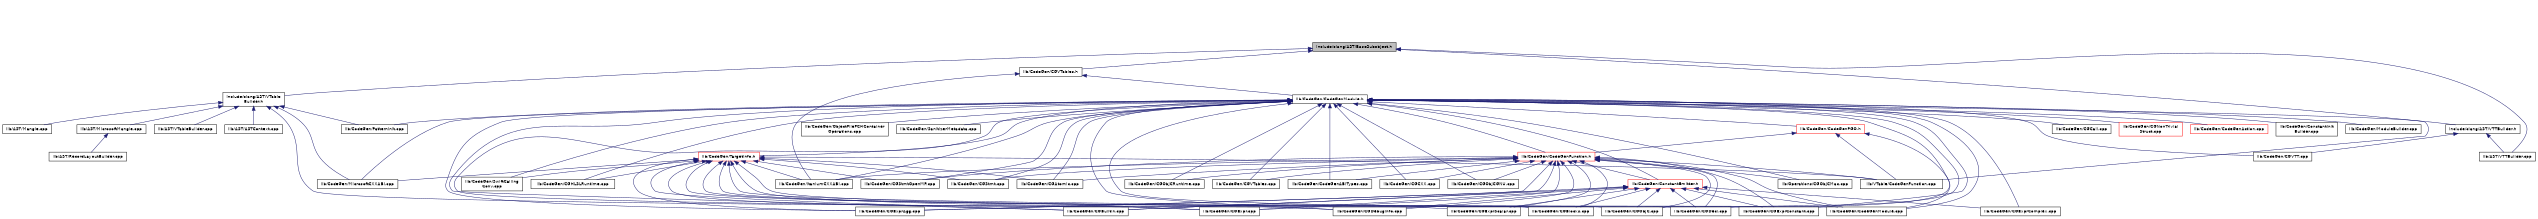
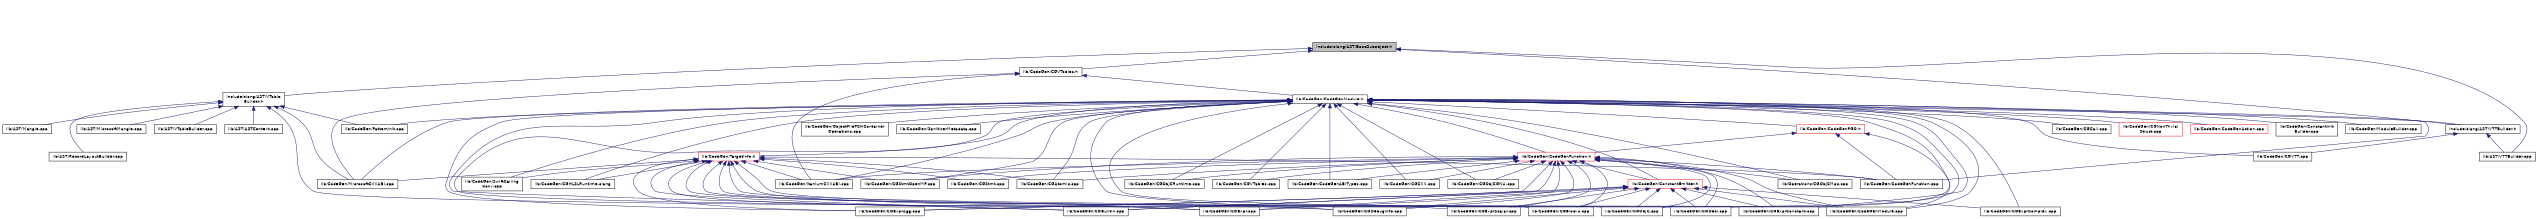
edge "lib/CodeGen/MicrosoftCXXABI.cpp" -> "lib/CodeGen/CGVTables.h": added
edge "lib/CodeGen/CGStmt.cpp" -> "lib/CodeGen/CodeGenModule.h": now "include/clang/AST/VTTBuilder.h" -> "lib/CodeGen/CodeGenModule.h"
edge "lib/AST/RecordLayoutBuilder.cpp" -> "lib/AST/MicrosoftMangle.cpp": now "lib/AST/RecordLayoutBuilder.cpp" -> "include/clang/AST/VTable Builder.h"
node "lib/CodeGen/CGHLSLRuntime.cpp": label "lib/CodeGen/CGHLSLRuntime.cpp" -> "lib/CodeGen/CGHLSLRuntime.clang"
node "lib/VTable/CodeGenFunction.cpp": label "lib/VTable/CodeGenFunction.cpp" -> "lib/CodeGen/CodeGenFunction.cpp"
